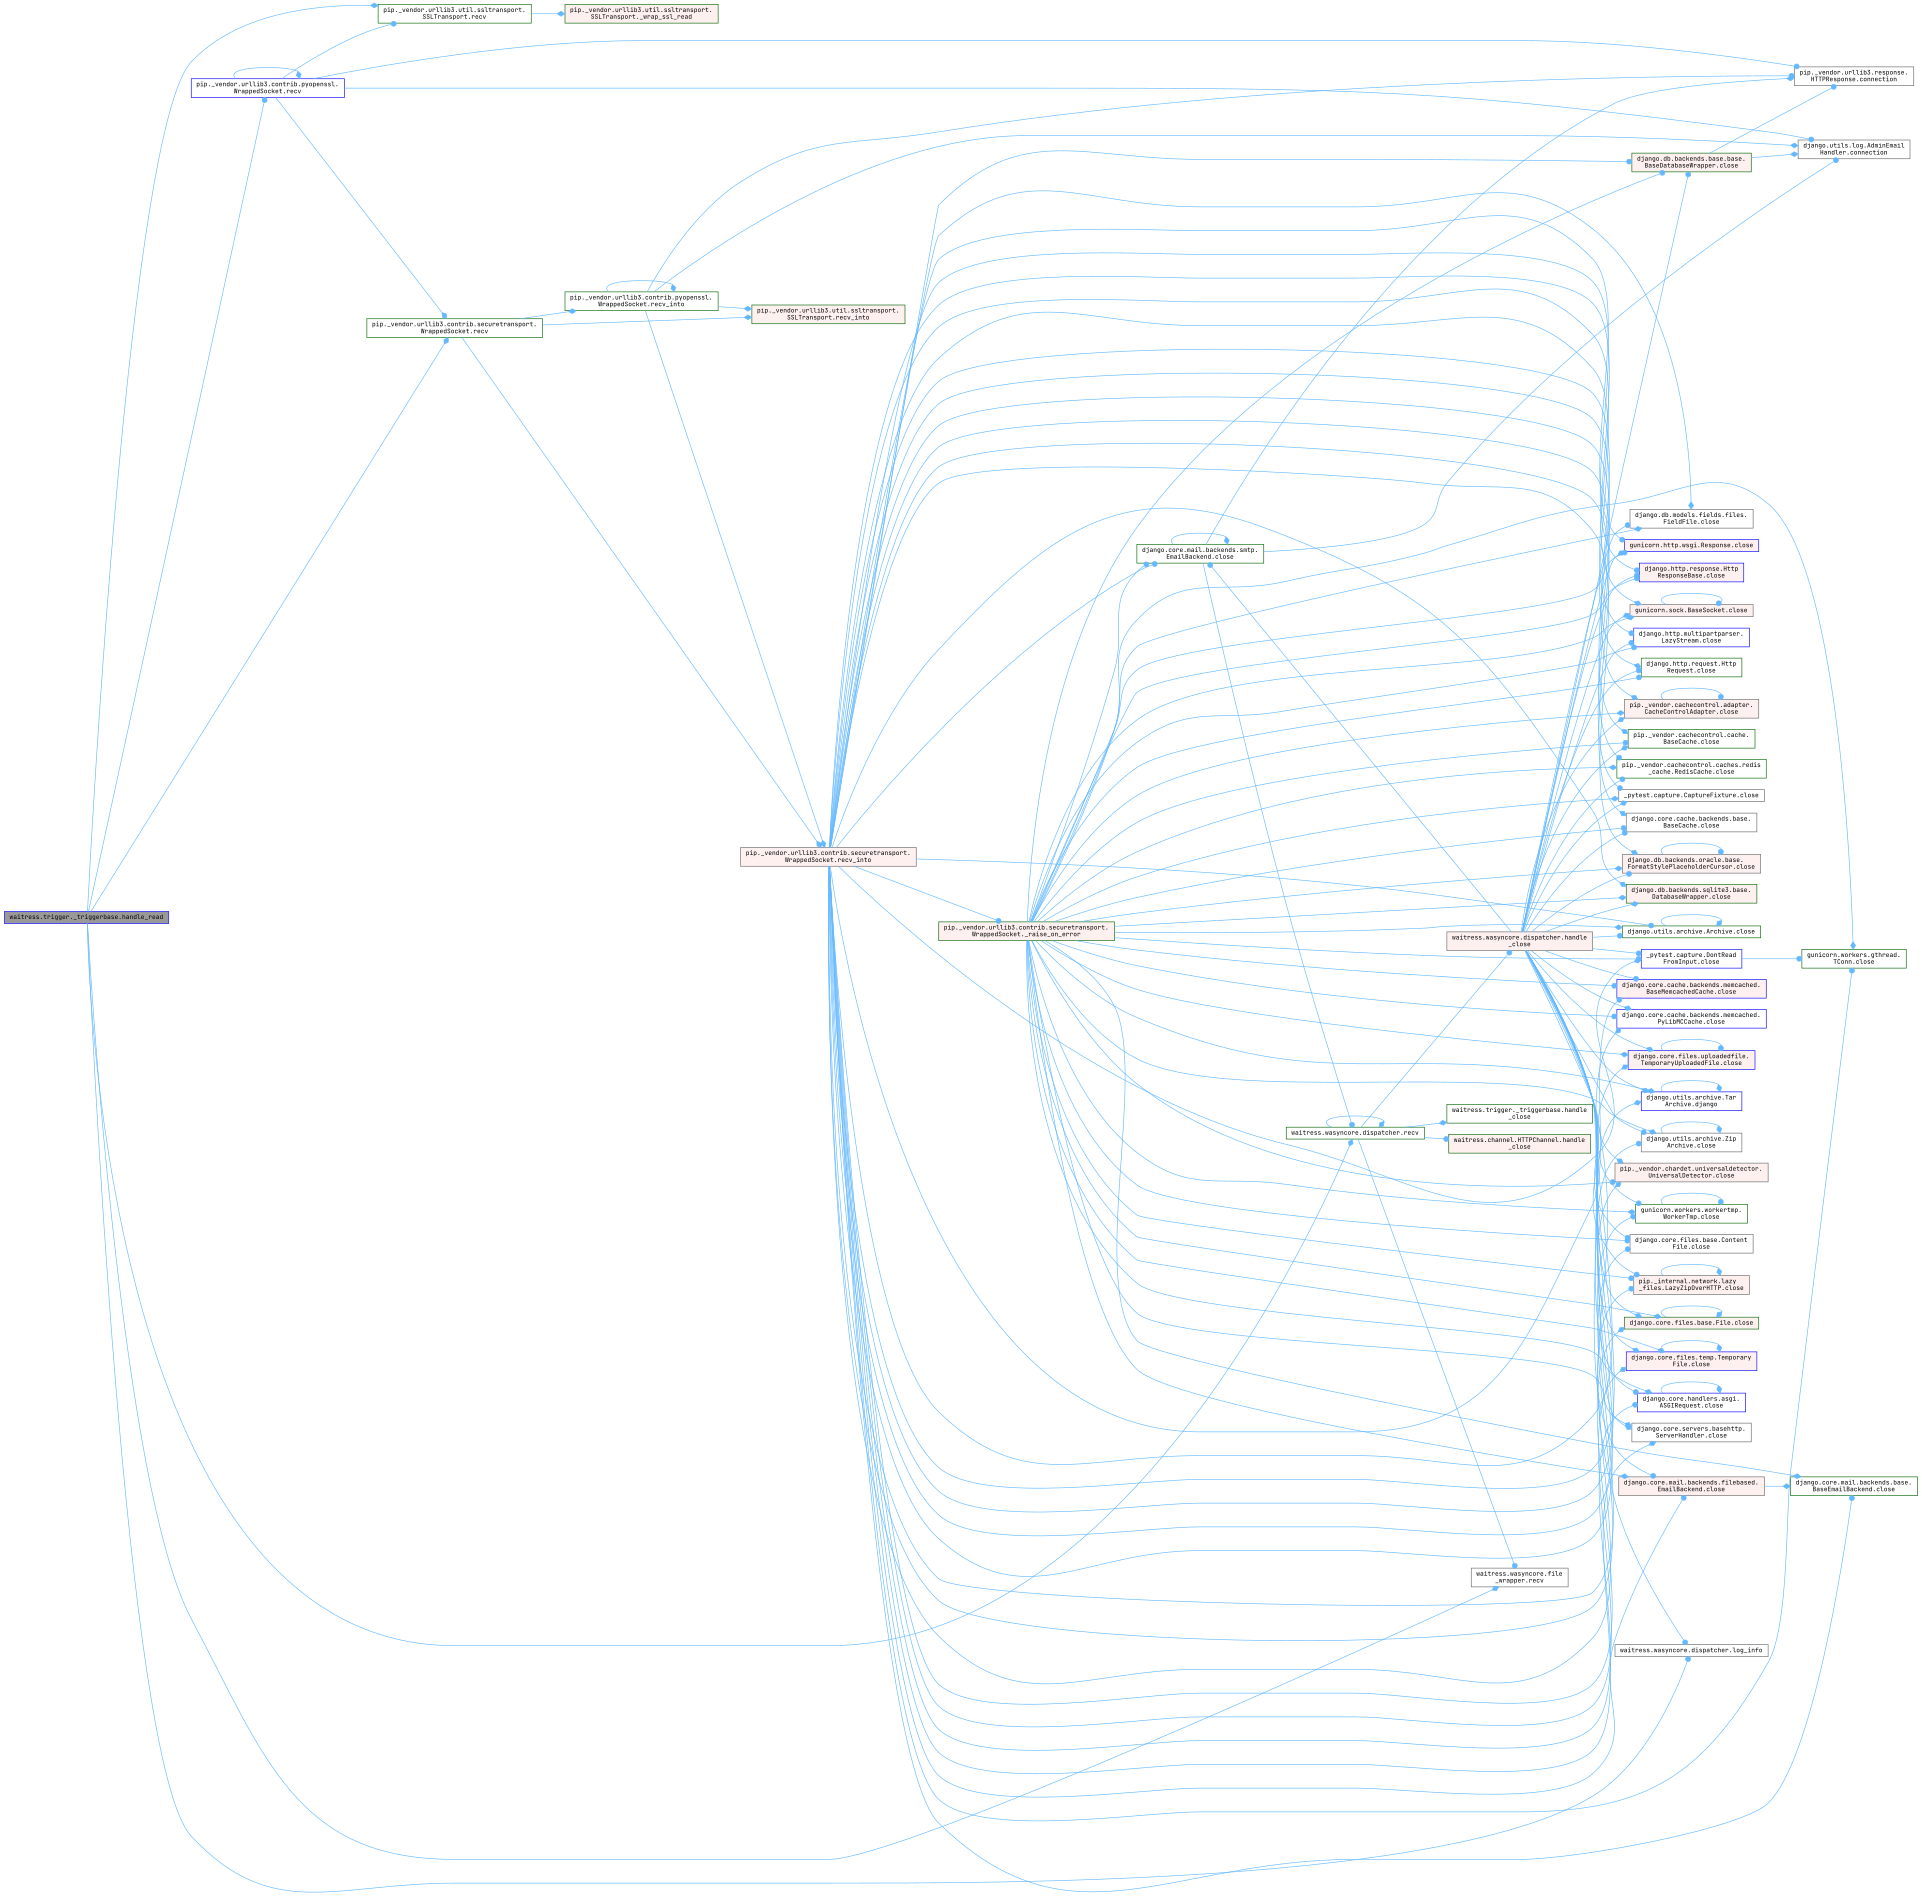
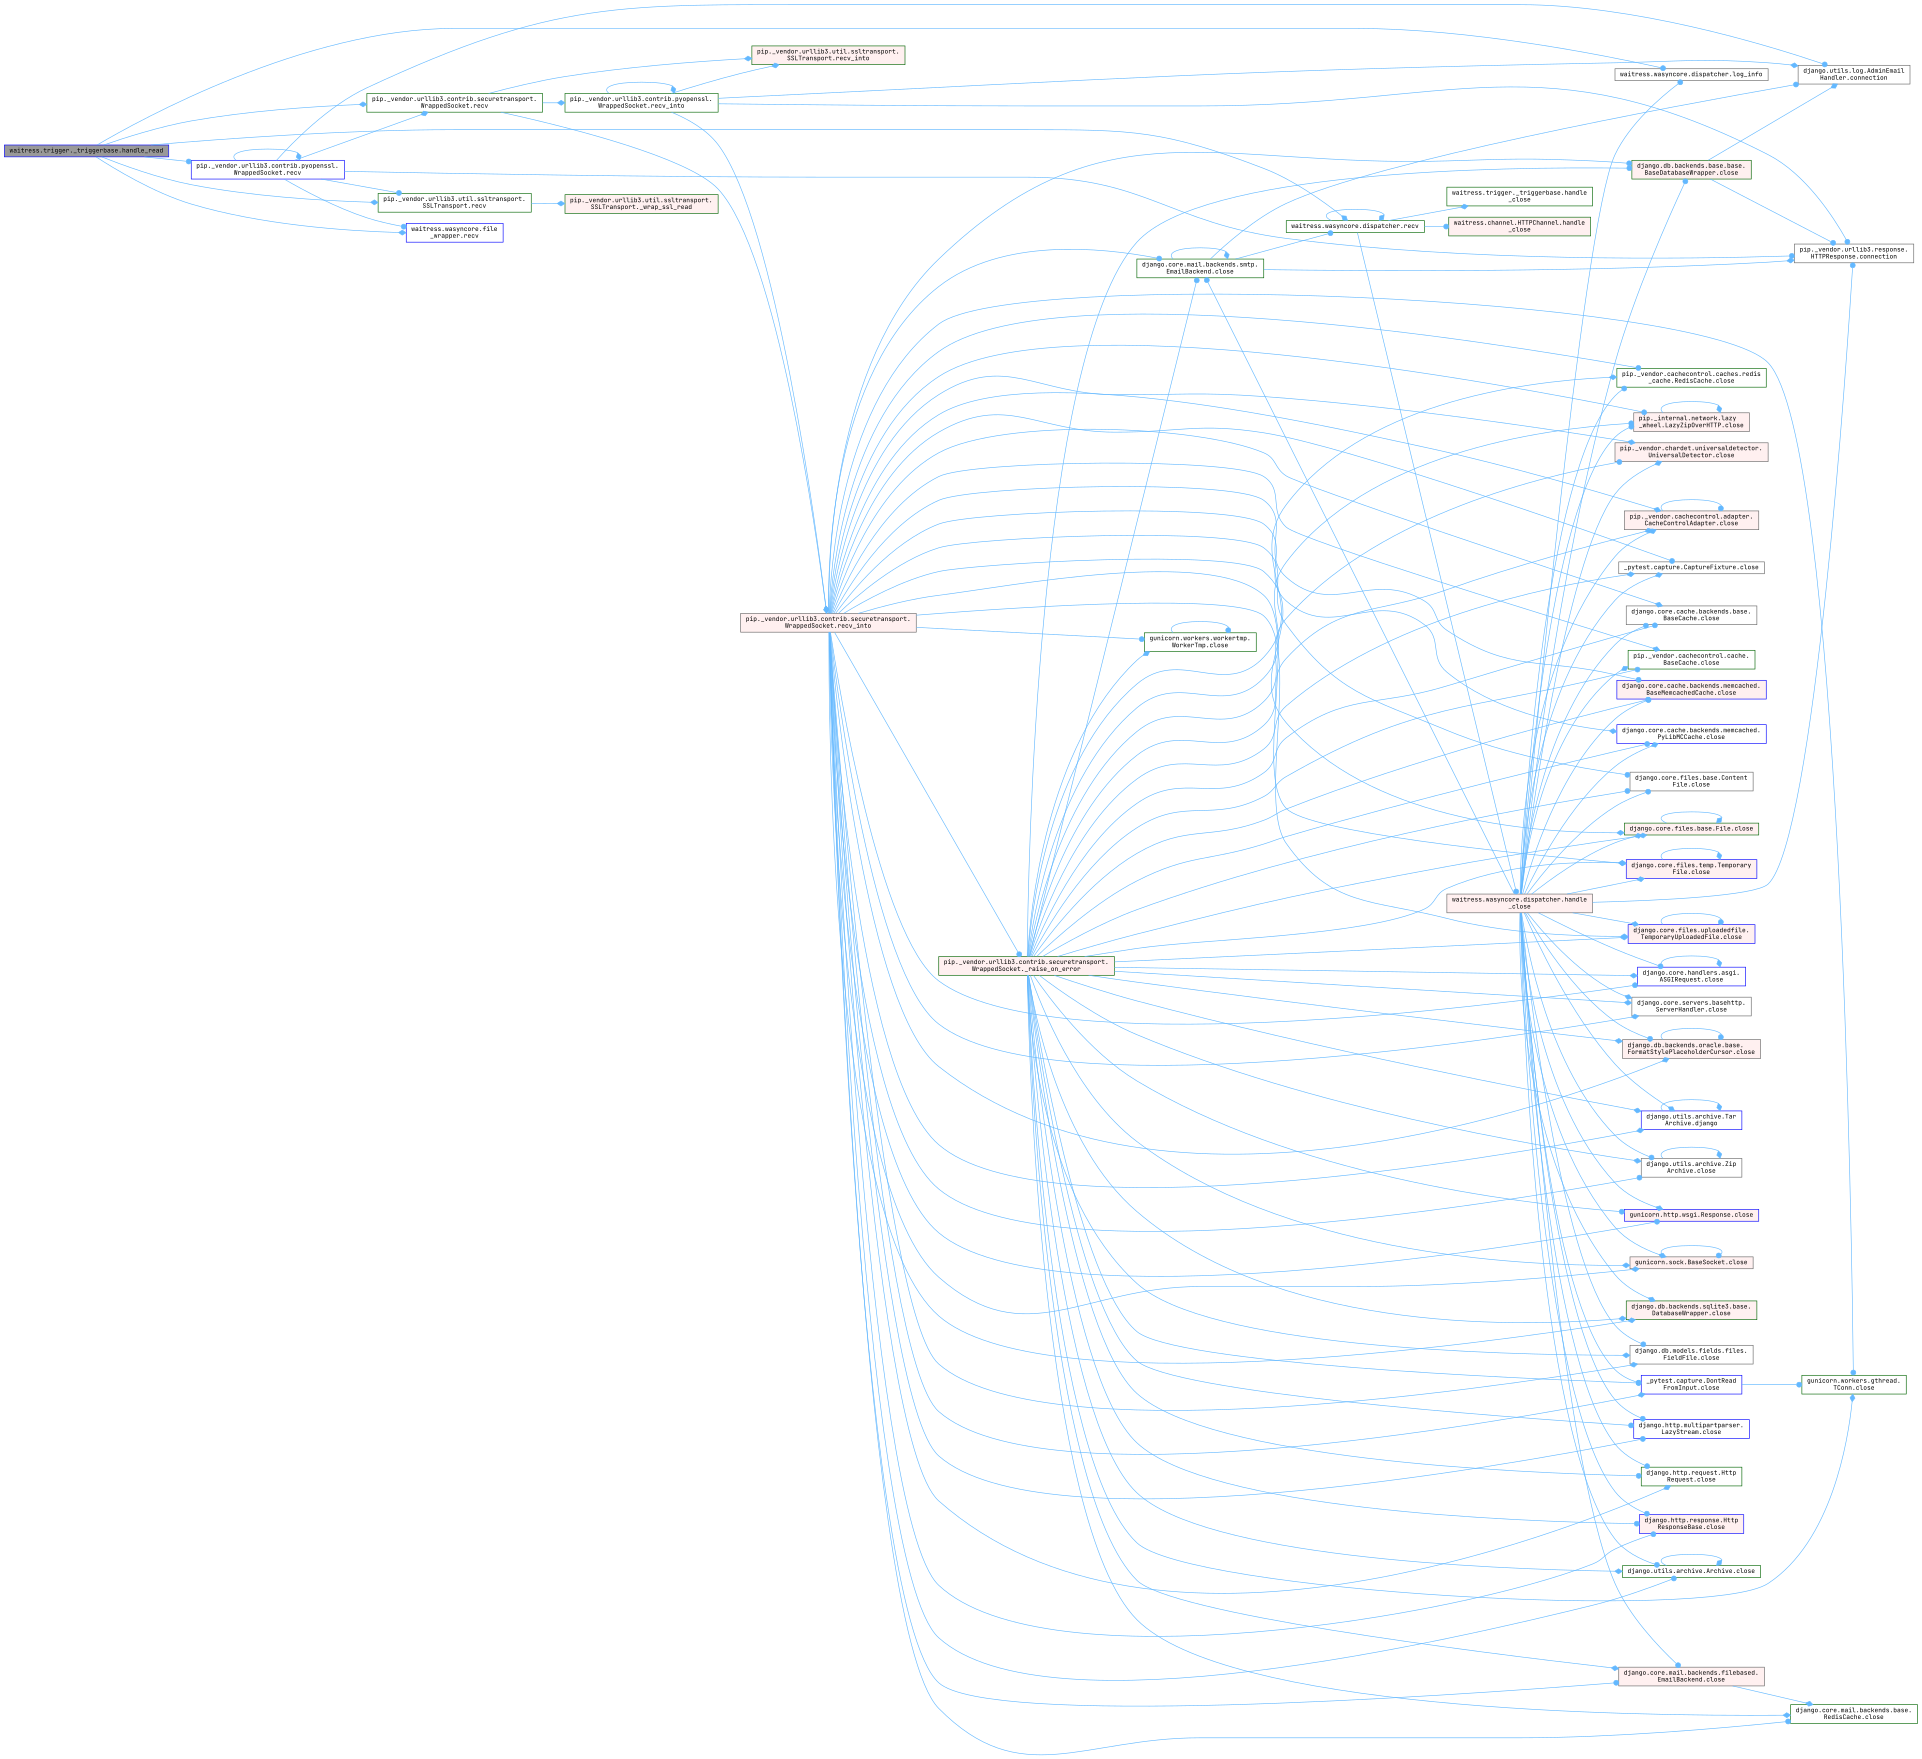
edge "waitress.wasyncore.dispatcher.handle _close" -> "gunicorn.workers.workertmp. WorkerTmp.close": now "waitress.wasyncore.dispatcher.handle _close" -> "pip._vendor.urllib3.response. HTTPResponse.connection"
node "pip._internal.network.lazy _files.LazyZipOverHTTP.close": label "pip._internal.network.lazy _files.LazyZipOverHTTP.close" -> "pip._internal.network.lazy _wheel.LazyZipOverHTTP.close"
edge "waitress.wasyncore.dispatcher.recv" -> "waitress.wasyncore.file _wrapper.recv": now "pip._vendor.urllib3.contrib.pyopenssl. WrappedSocket.recv" -> "waitress.wasyncore.file _wrapper.recv"
node "django.core.mail.backends.base. BaseEmailBackend.close": label "django.core.mail.backends.base. BaseEmailBackend.close" -> "django.core.mail.backends.base. RedisCache.close"
node "waitress.wasyncore.file _wrapper.recv": color gray40 -> blue
